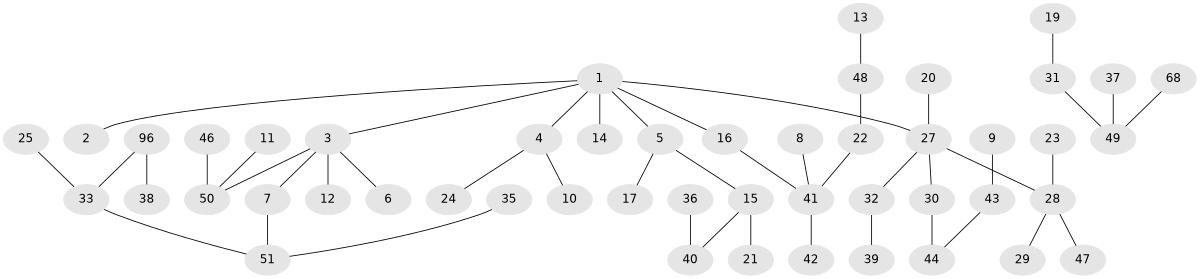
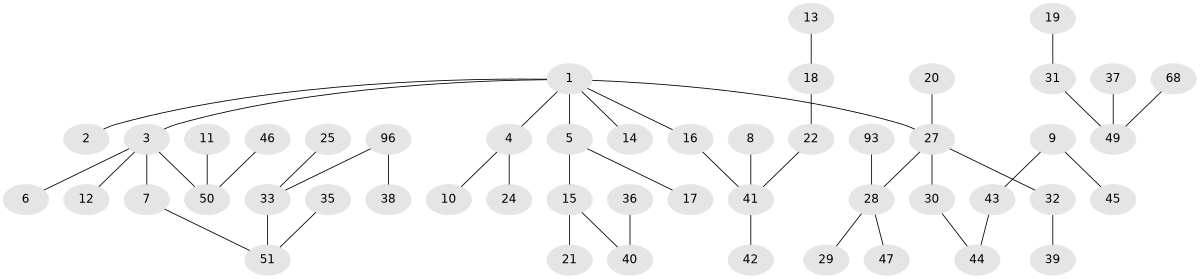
node "48": label "48" -> "18"
node "23": label "23" -> "93"
node "45": added
